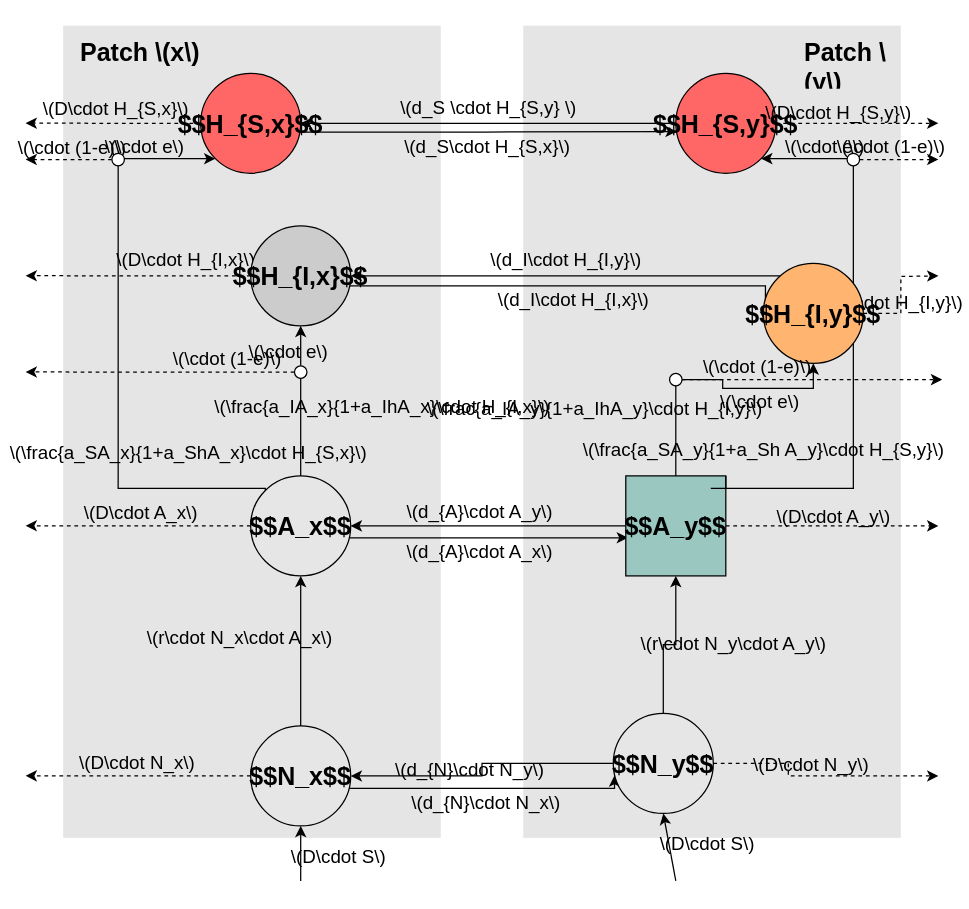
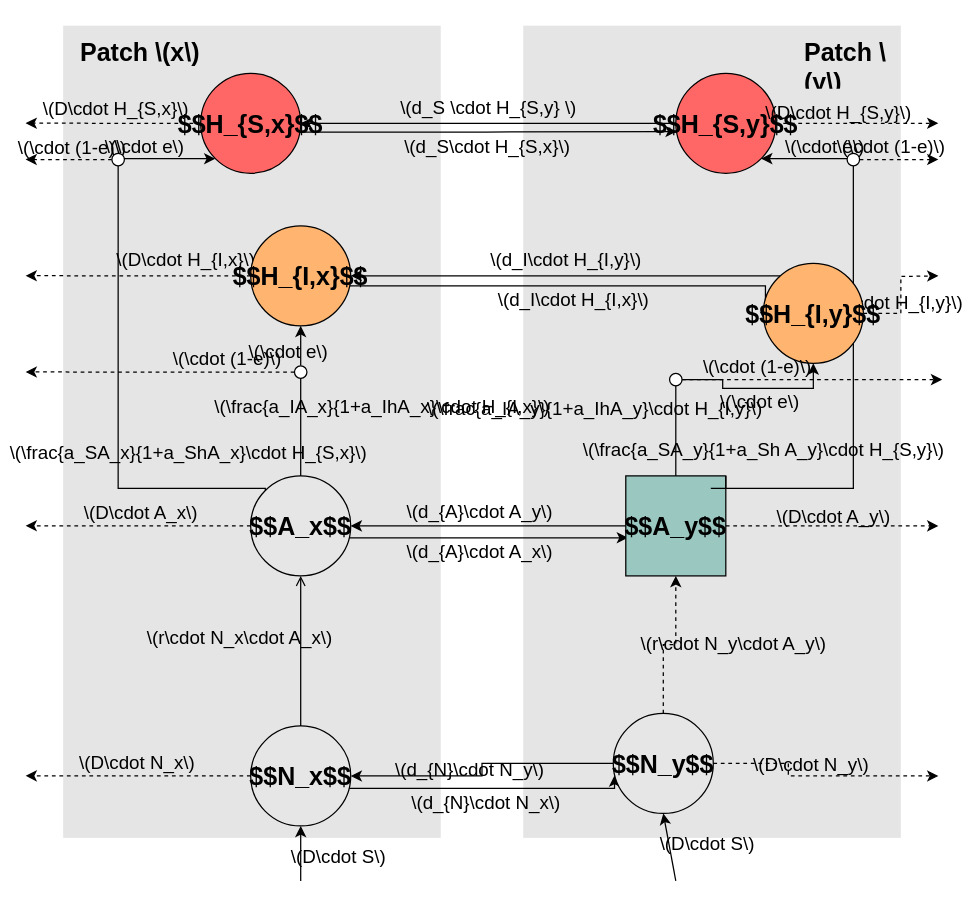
node "$$H_{I,x}$$": fillcolor #cccccc -> #ffb570
edge "$$N_x$$" -> "$$A_x$$": arrowhead classic -> open
edge "$$N_y$$" -> "$$A_y$$": style solid -> dashed
